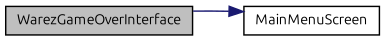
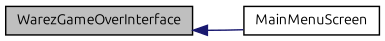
edge "WarezGameOverInterface" -> "MainMenuScreen": reversed
